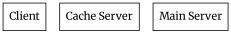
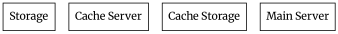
node "Client": label "Client" -> "Storage"
node "Cache Storage": added
